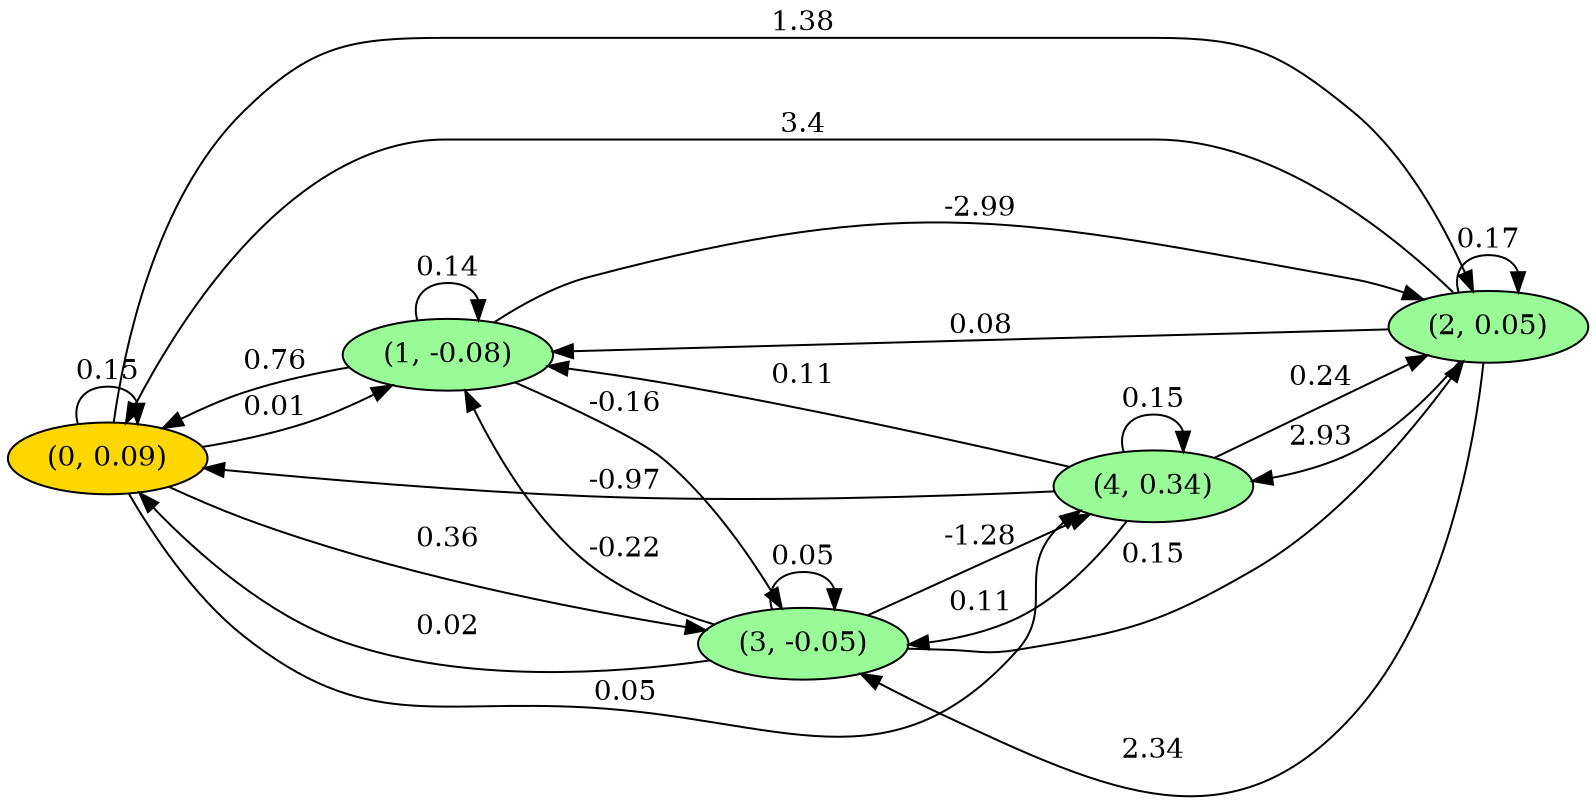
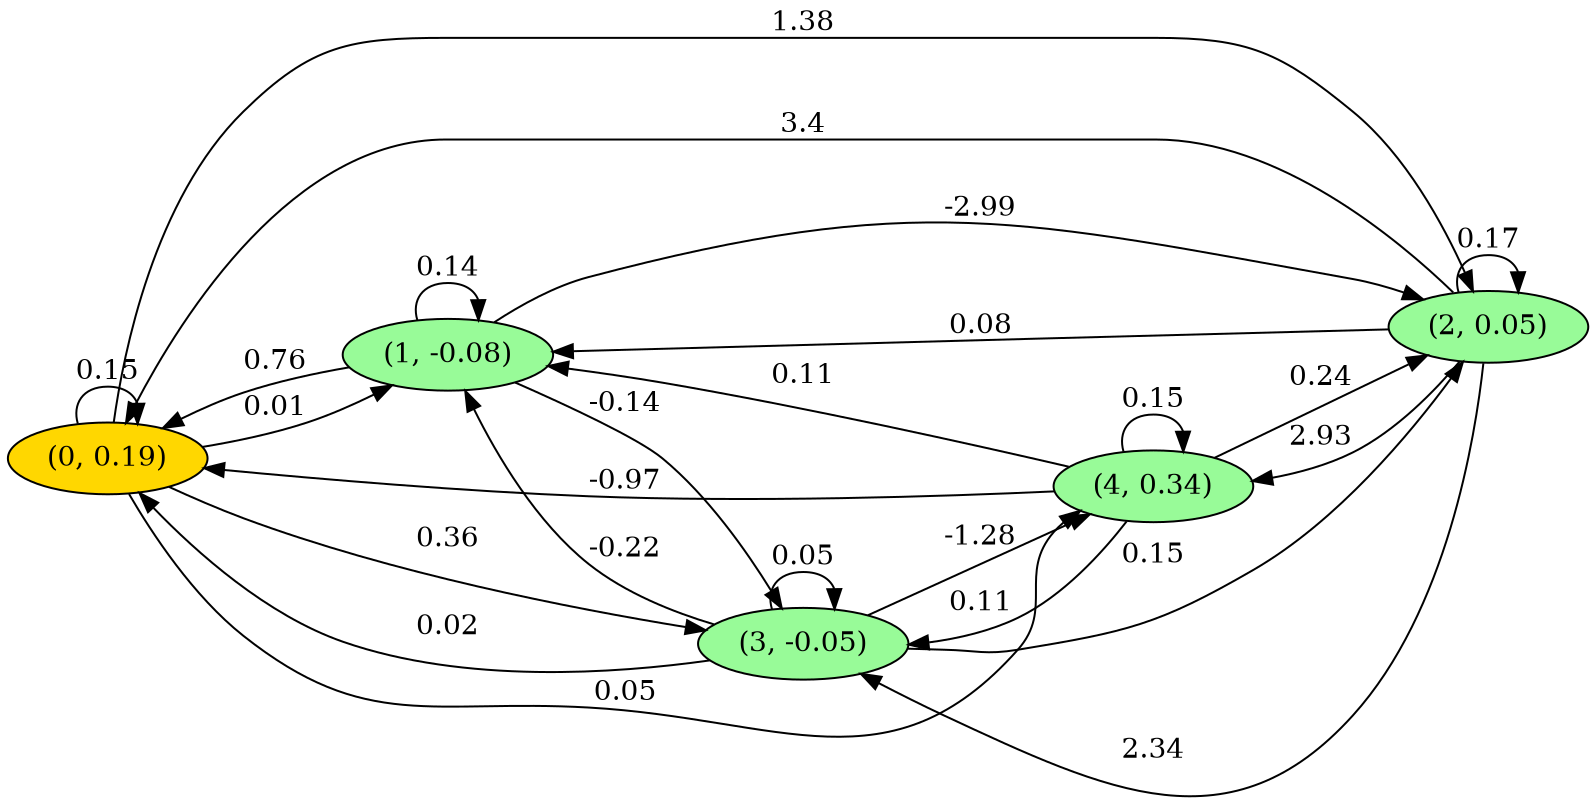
edge "(1, -0.08)" -> "(3, -0.05)": label "-0.16" -> "-0.14"
node "(0, 0.09)": label "(0, 0.09)" -> "(0, 0.19)"
